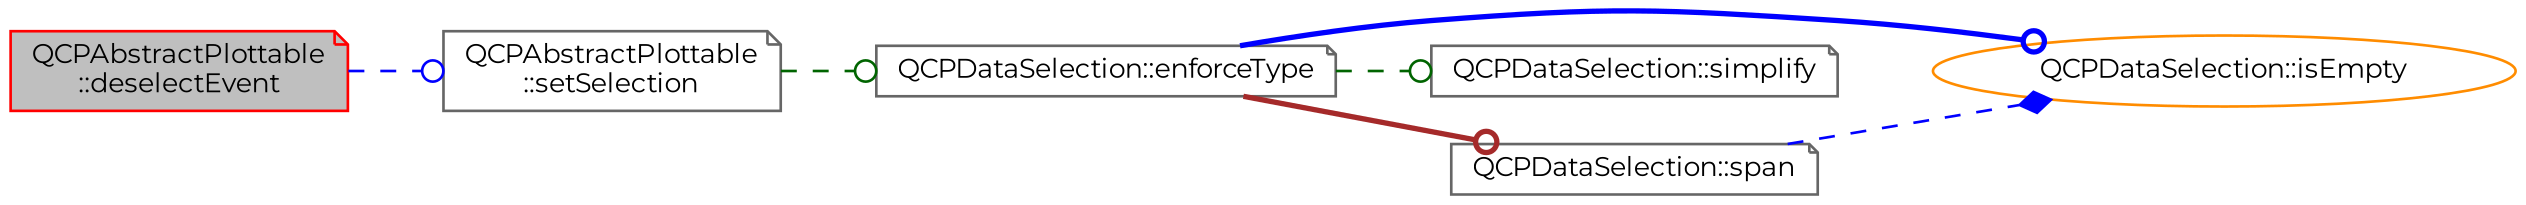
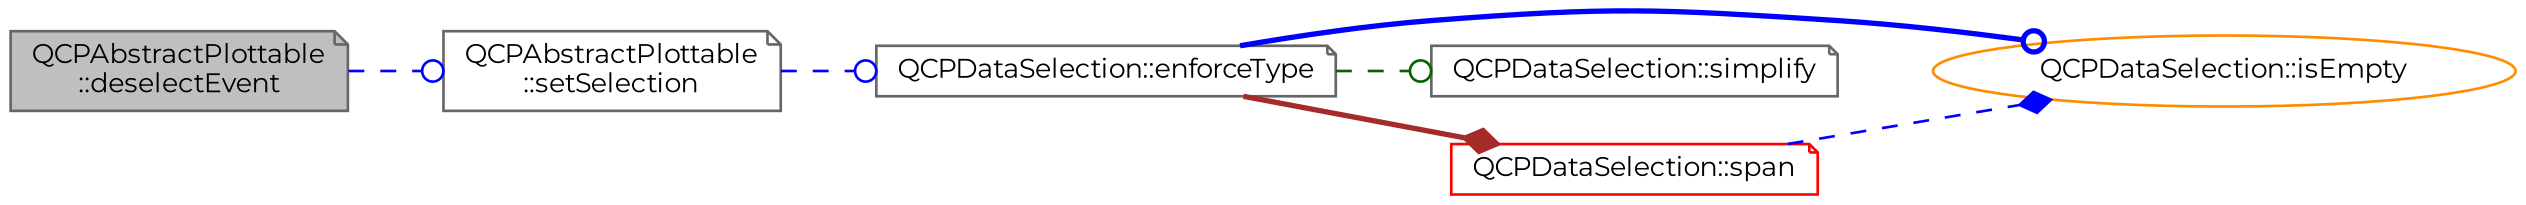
node "QCPAbstractPlottable ::deselectEvent": color red -> gray40
edge "QCPAbstractPlottable ::setSelection" -> "QCPDataSelection::enforceType": color darkgreen -> blue
edge "QCPDataSelection::enforceType" -> "QCPDataSelection::span": arrowhead odot -> diamond
node "QCPDataSelection::span": color gray40 -> red
